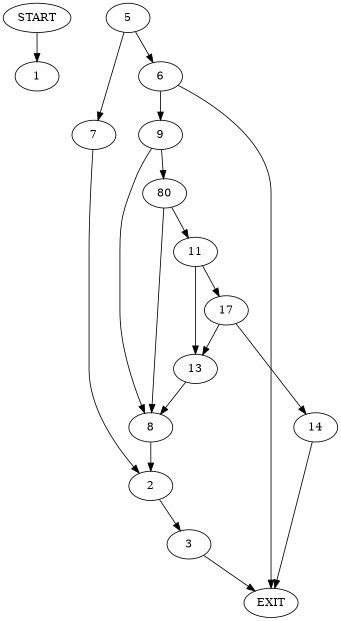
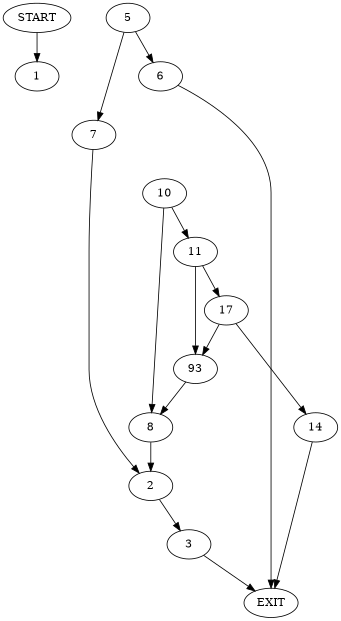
node "9": removed
node "80": label "80" -> "10"
node "13": label "13" -> "93"
